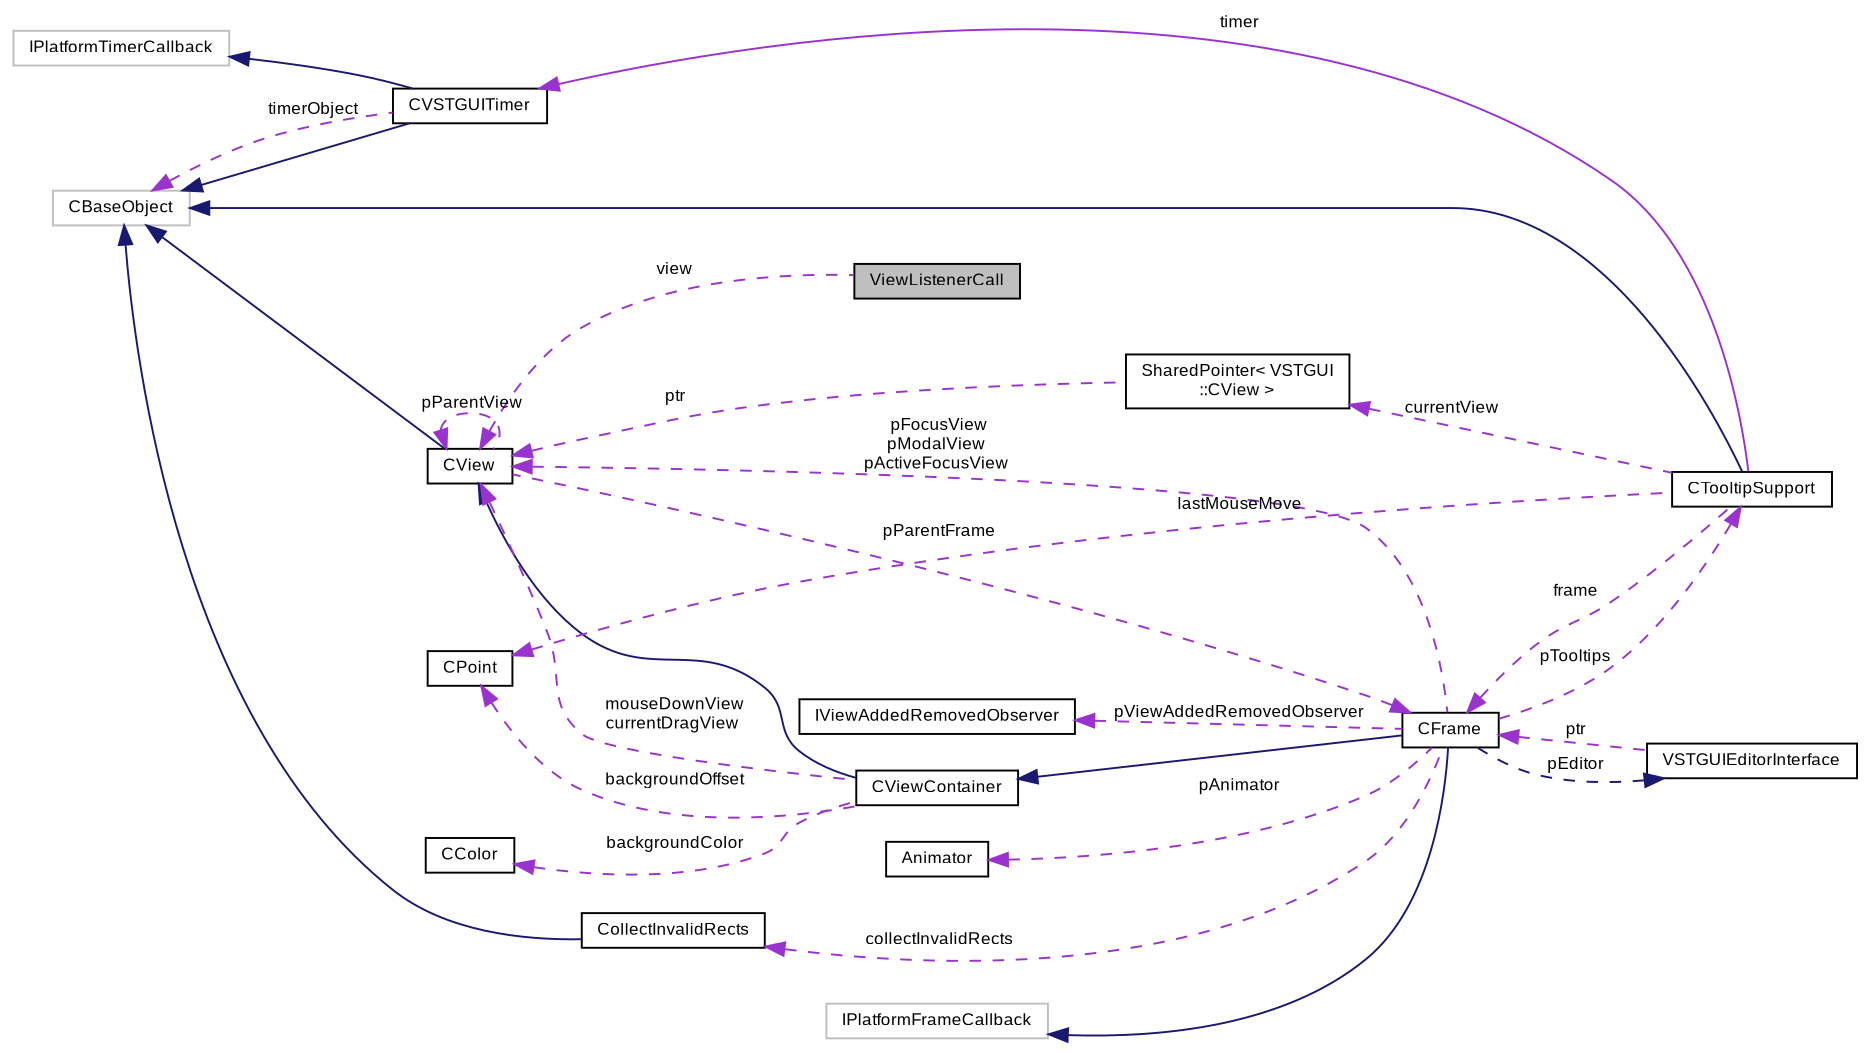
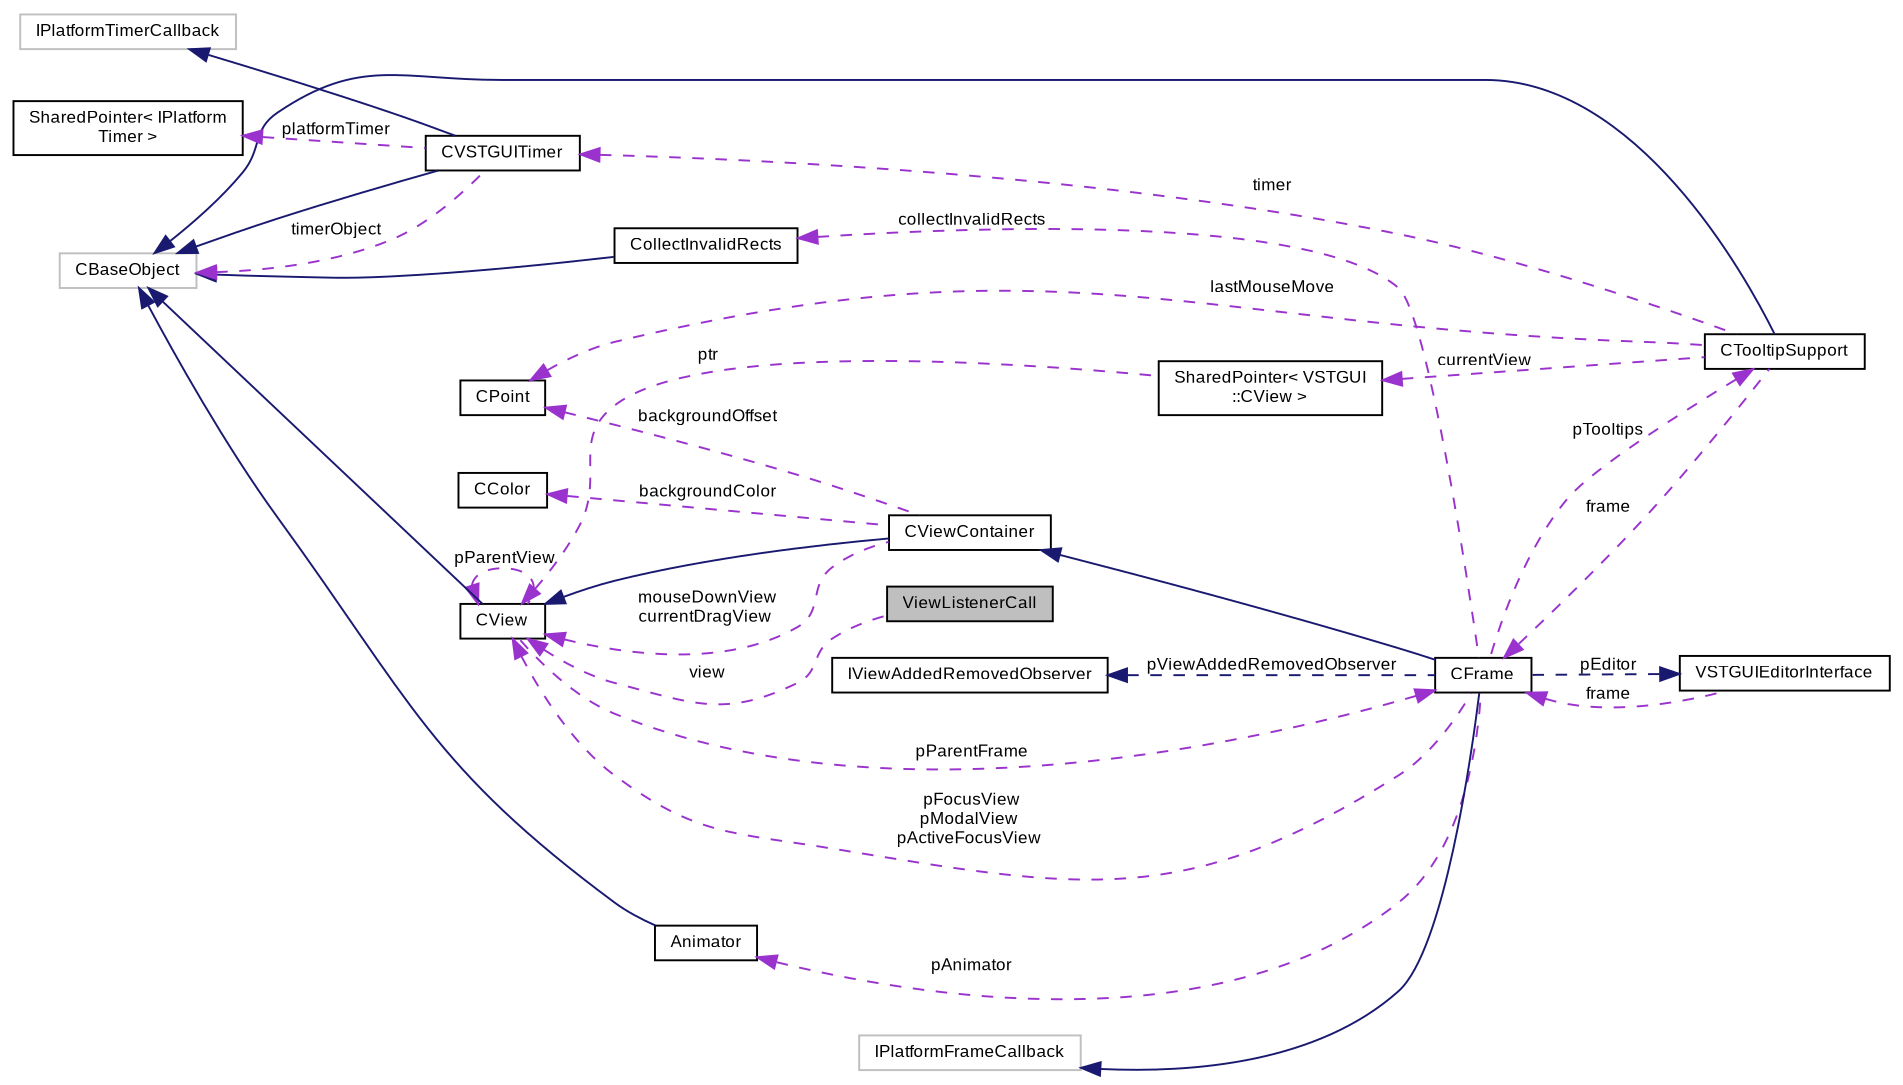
edge "CTooltipSupport" -> "CVSTGUITimer": style solid -> dashed
node "SharedPointer< IPlatform Timer >": added
edge "Animator" -> "CBaseObject": added
edge "CFrame" -> "IViewAddedRemovedObserver": color darkorchid3 -> midnightblue
edge "VSTGUIEditorInterface" -> "CFrame": label " ptr" -> " frame"
